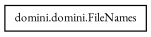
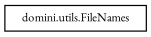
node "domini.domini.FileNames": label "domini.domini.FileNames" -> "domini.utils.FileNames"
